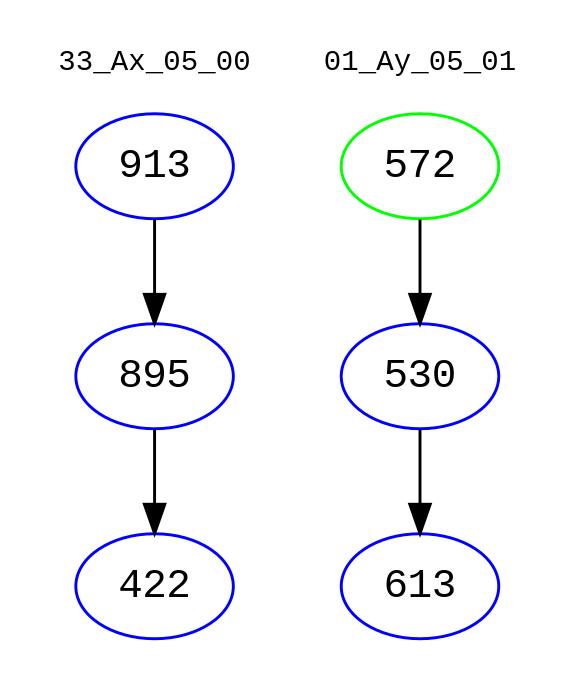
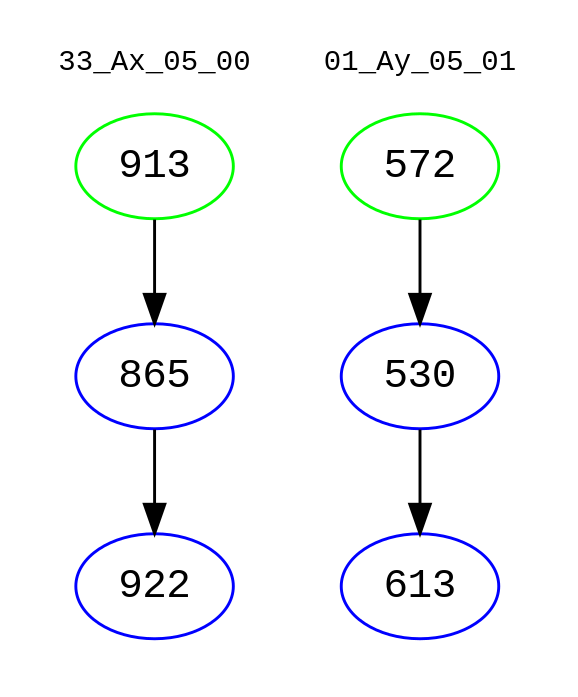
node "913": color blue -> green
node "895": label "895" -> "865"
node "422": label "422" -> "922"
